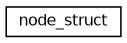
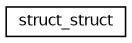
node "node_struct": label "node_struct" -> "struct_struct"
